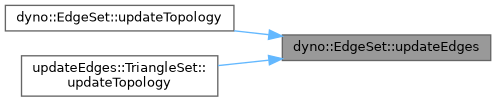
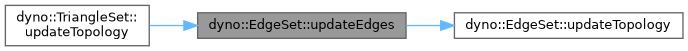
edge "dyno::EdgeSet::updateTopology" -> "dyno::EdgeSet::updateEdges": reversed
node "updateEdges::TriangleSet:: updateTopology": label "updateEdges::TriangleSet:: updateTopology" -> "dyno::TriangleSet:: updateTopology"
